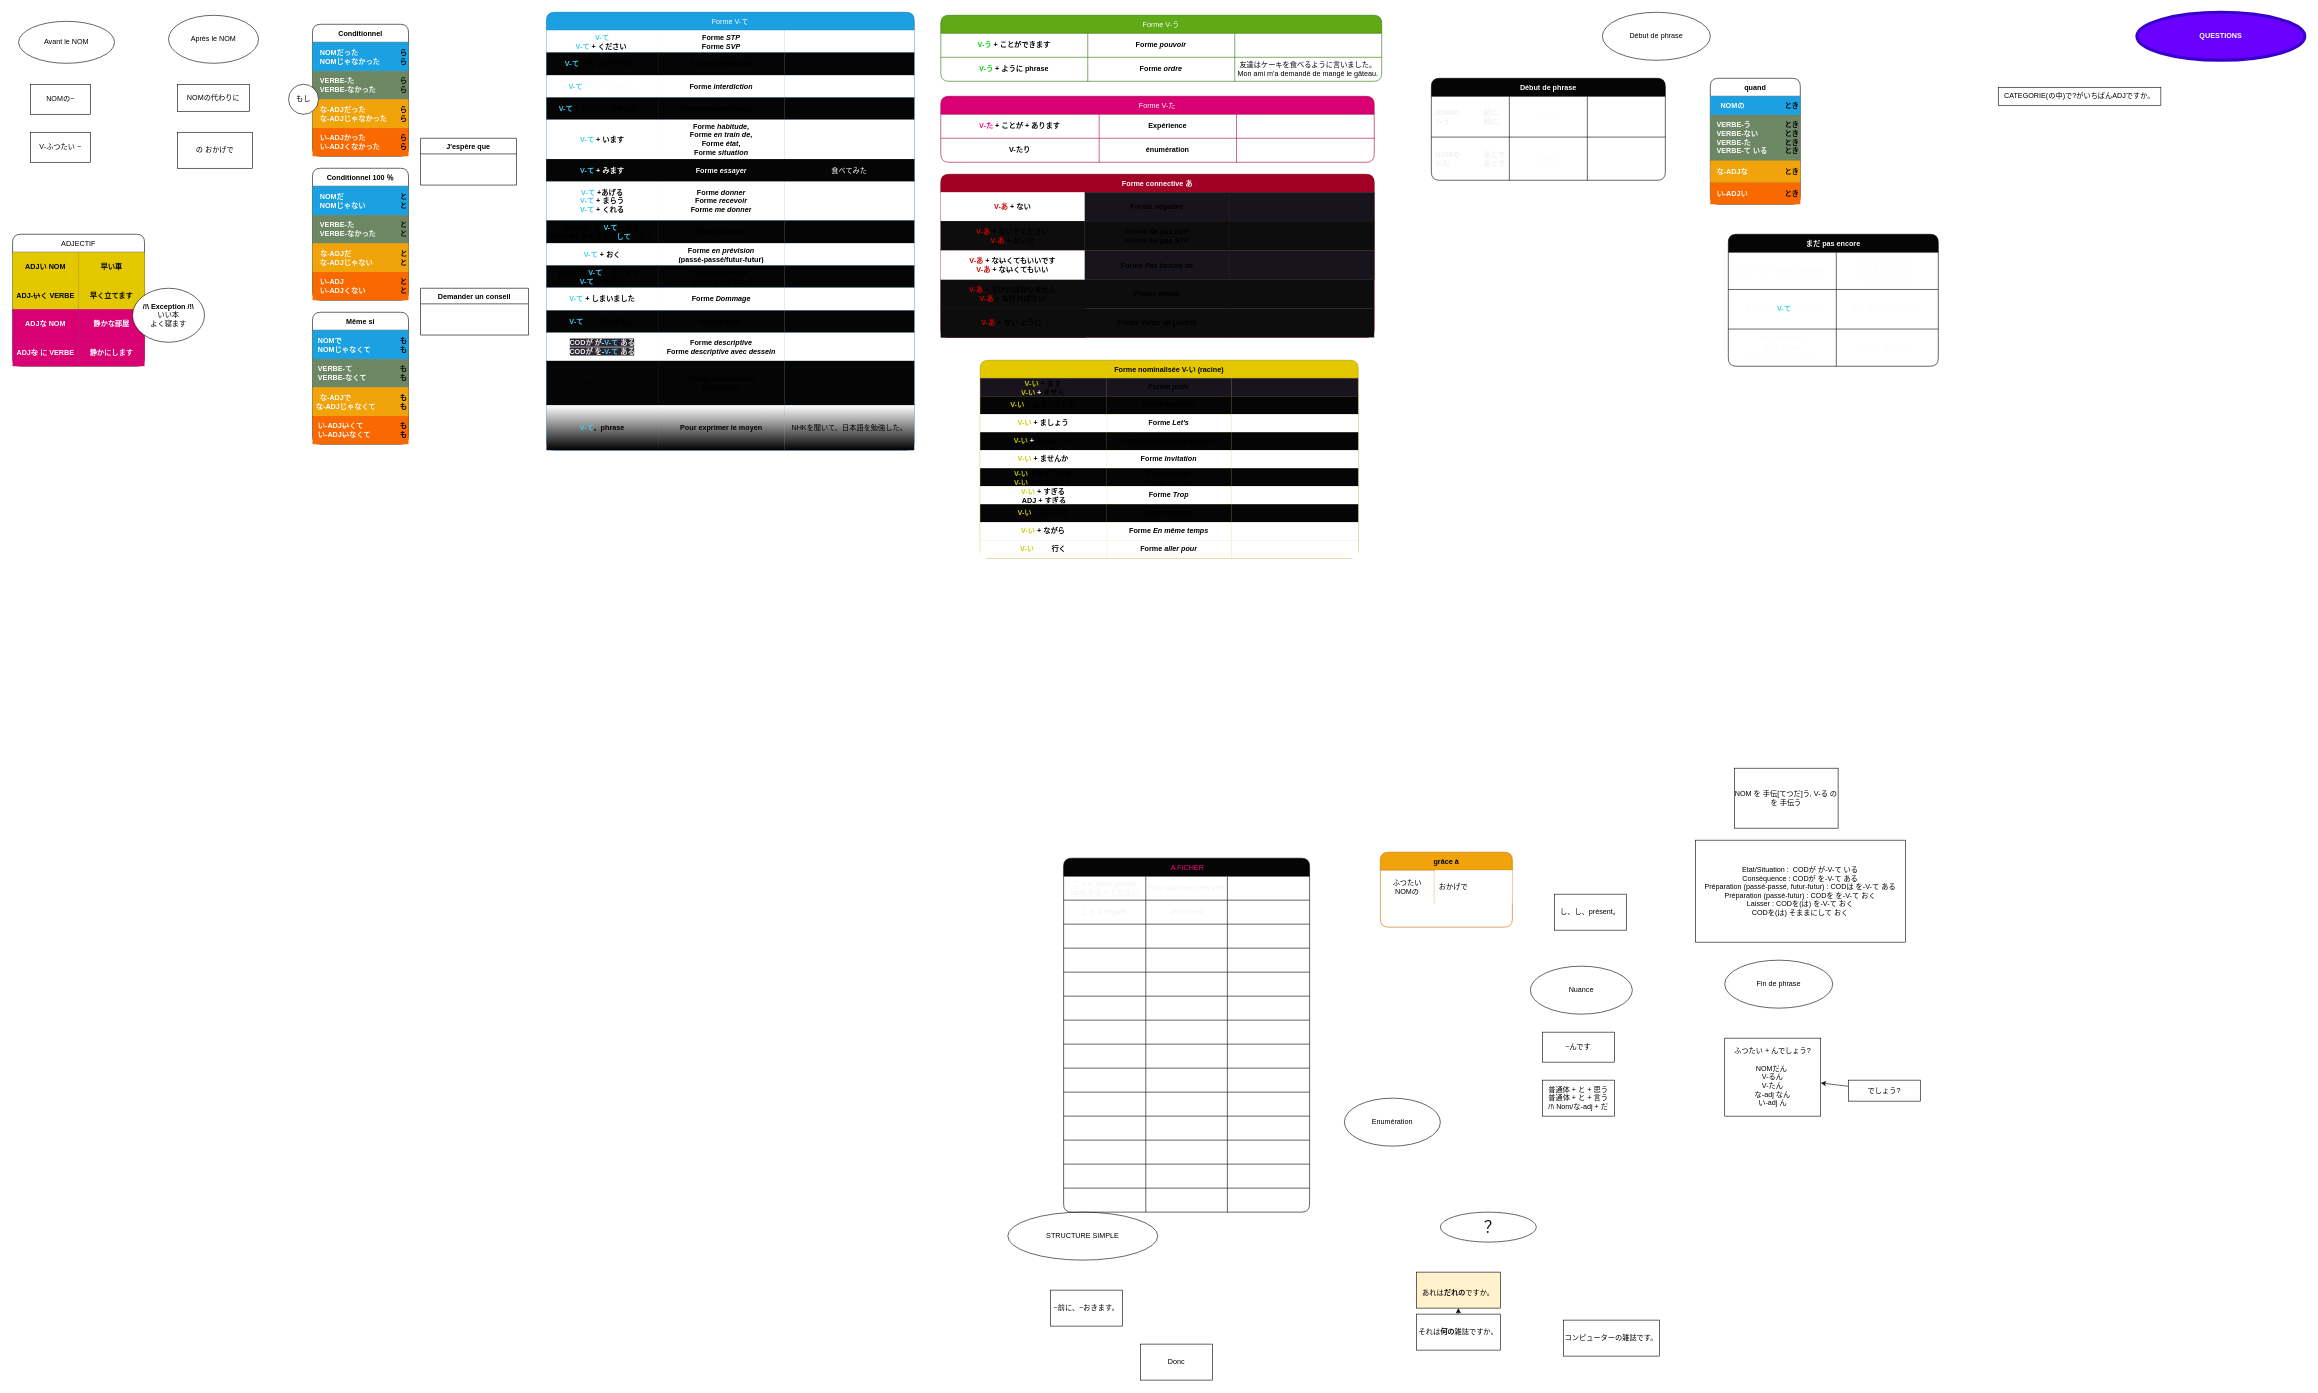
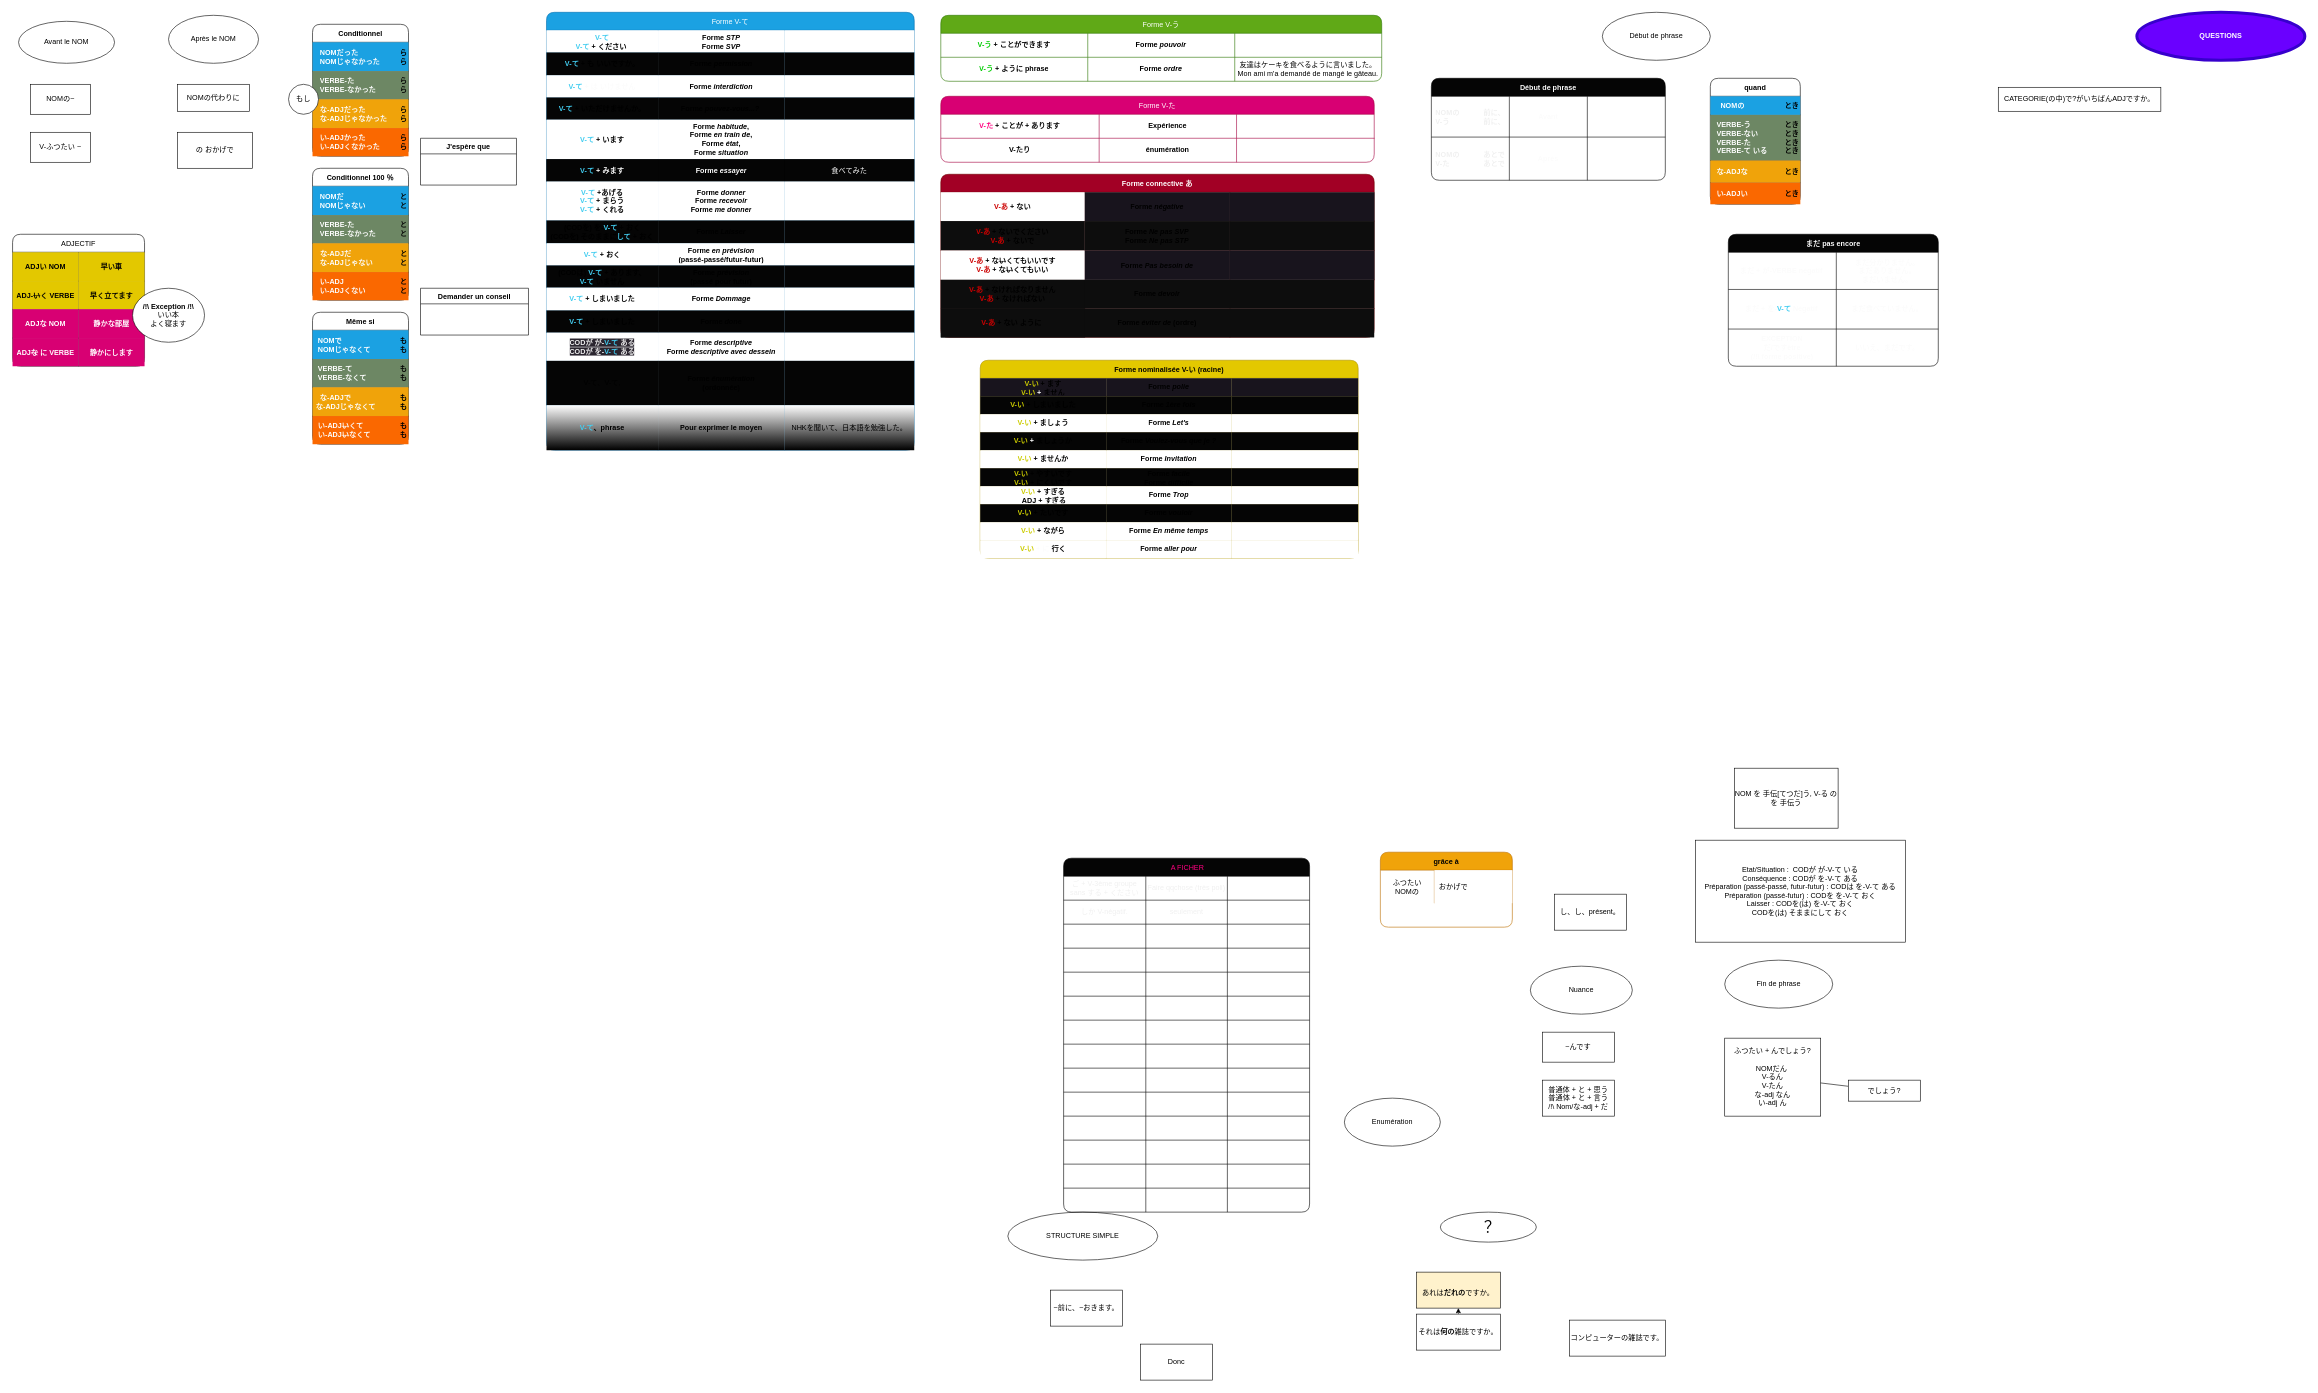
node "CATEGORIE(の中)で?がいちばんADJですか。": size 163x18 -> 163x24
edge "でしょう?" -> "ふつたい + んでしょう? NOMだん V-るん V-たん な-adj なん い-adj ん": arrowhead classic -> none
node "コンピューターの雑誌です。": moved (1611, 1338) -> (1617, 1338)
